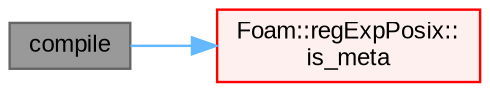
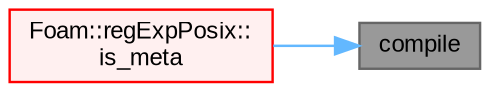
edge "compile" -> "Foam::regExpPosix:: is_meta": reversed
